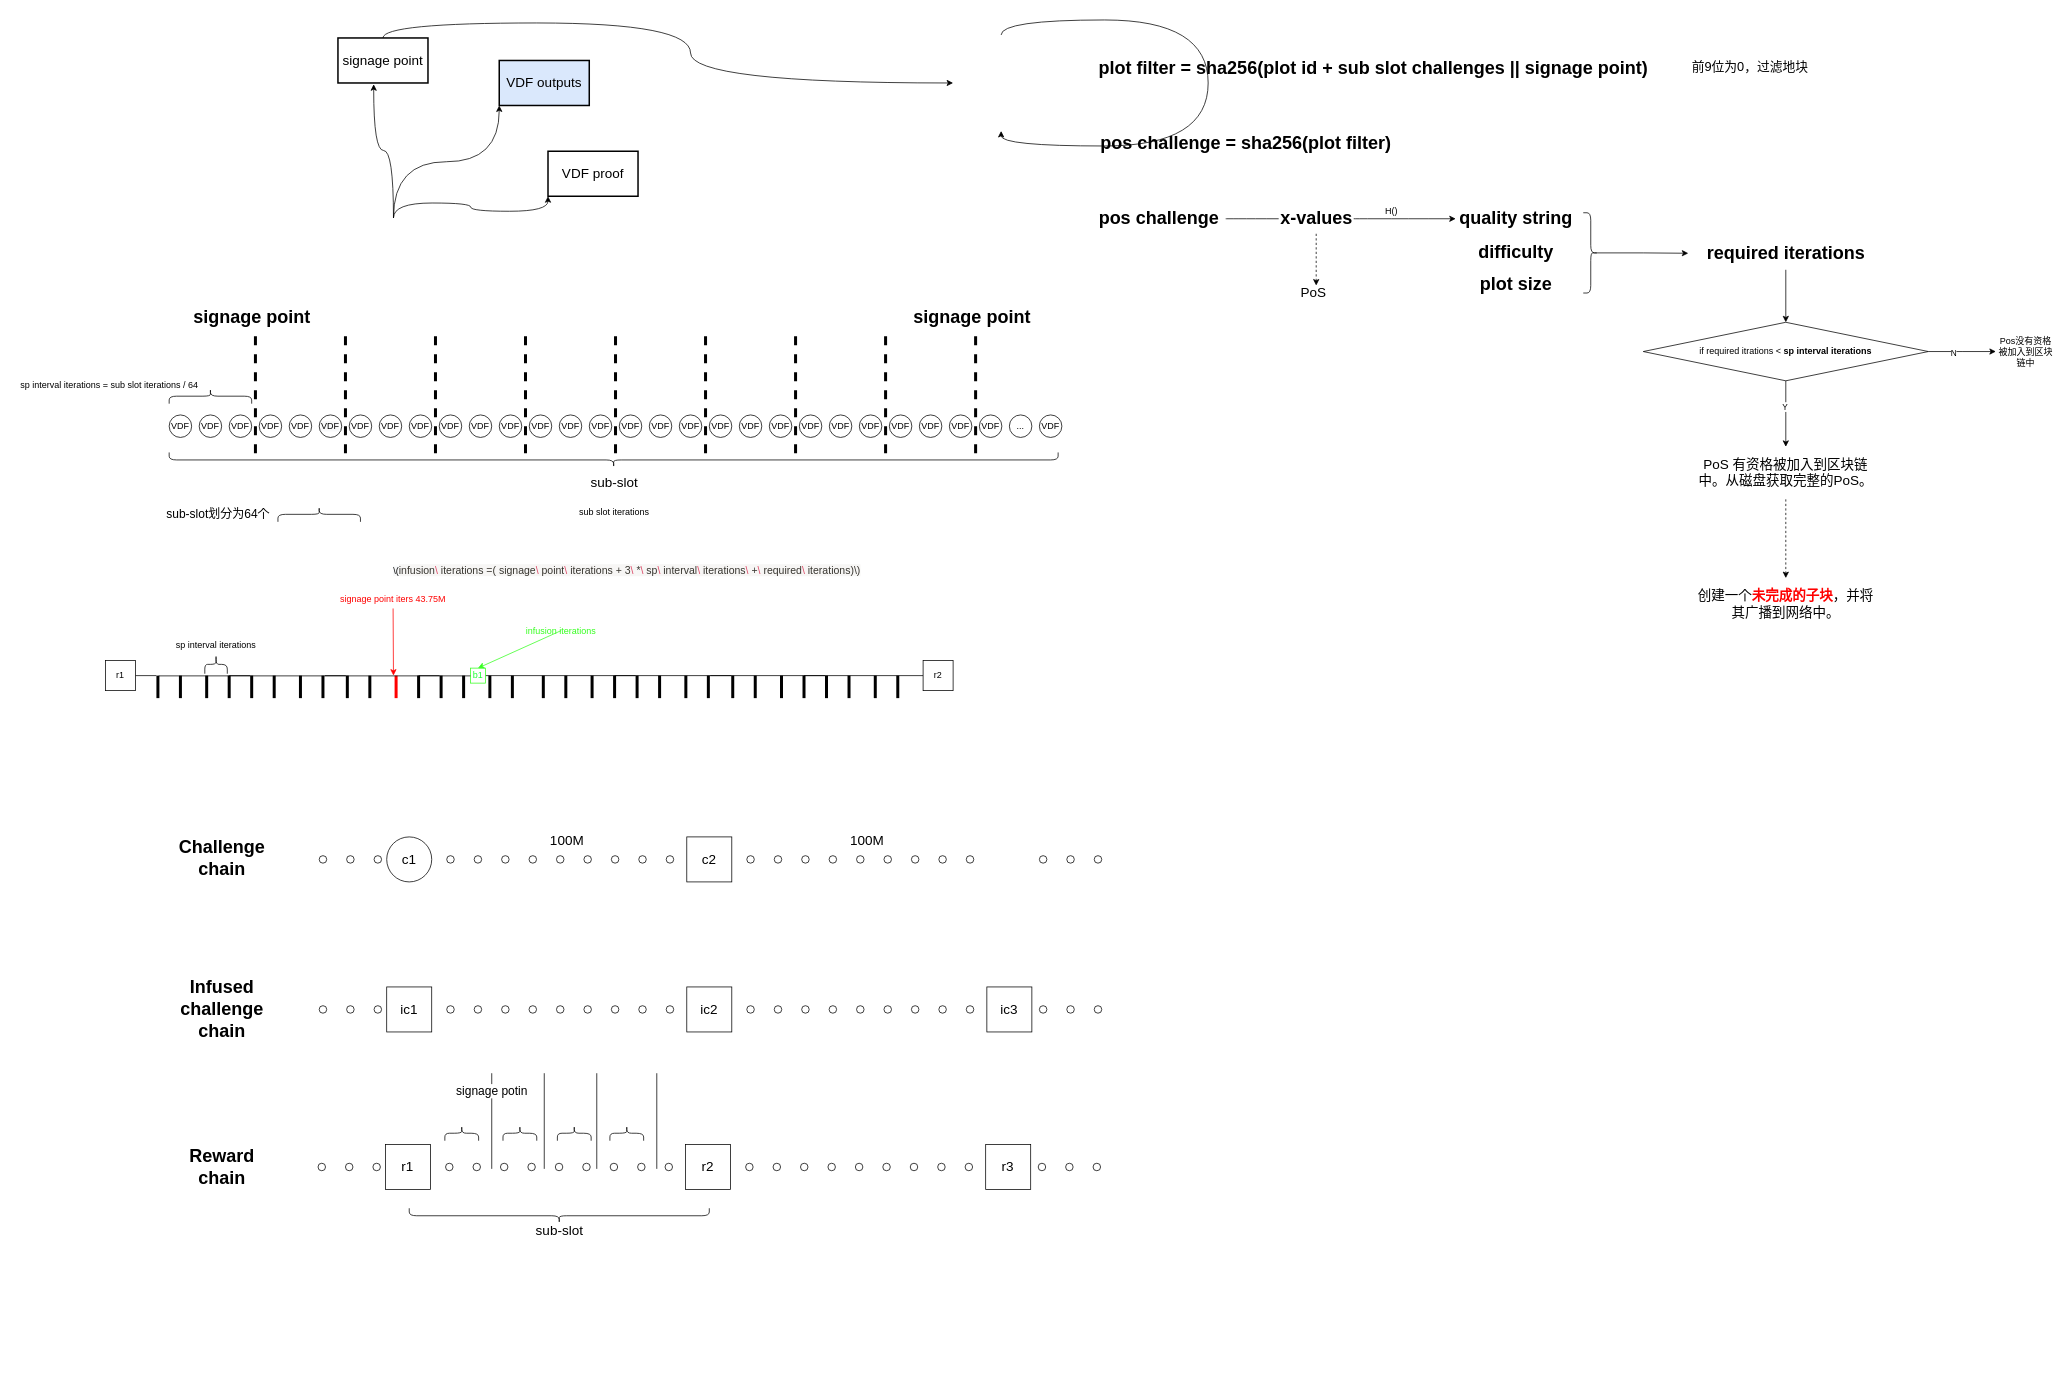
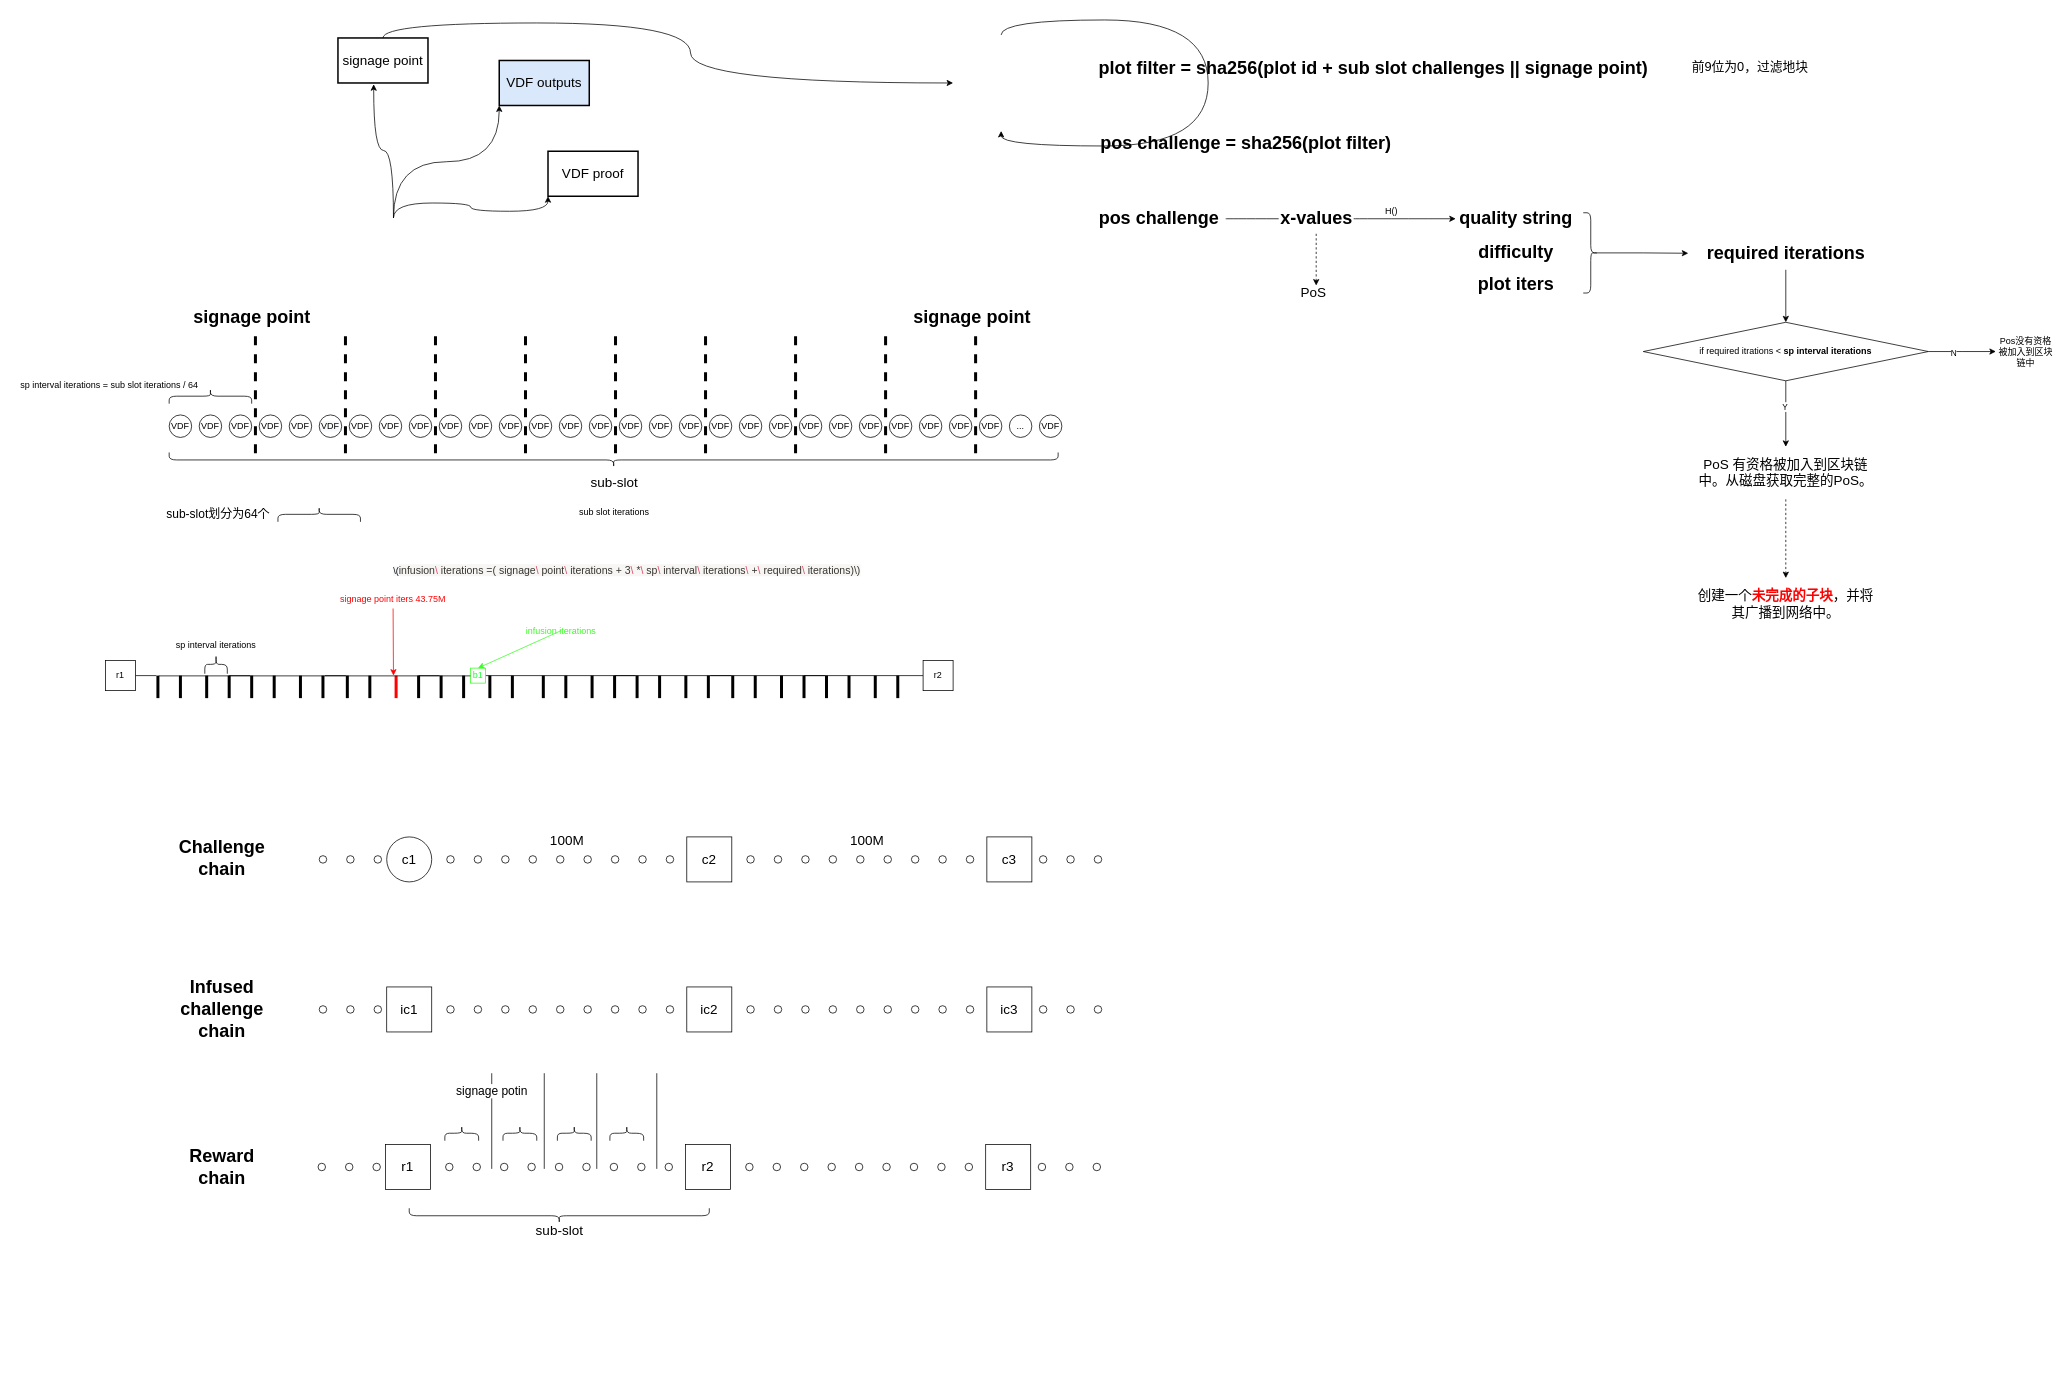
node "plot size": label "plot size" -> "plot iters"
node "c3": added
